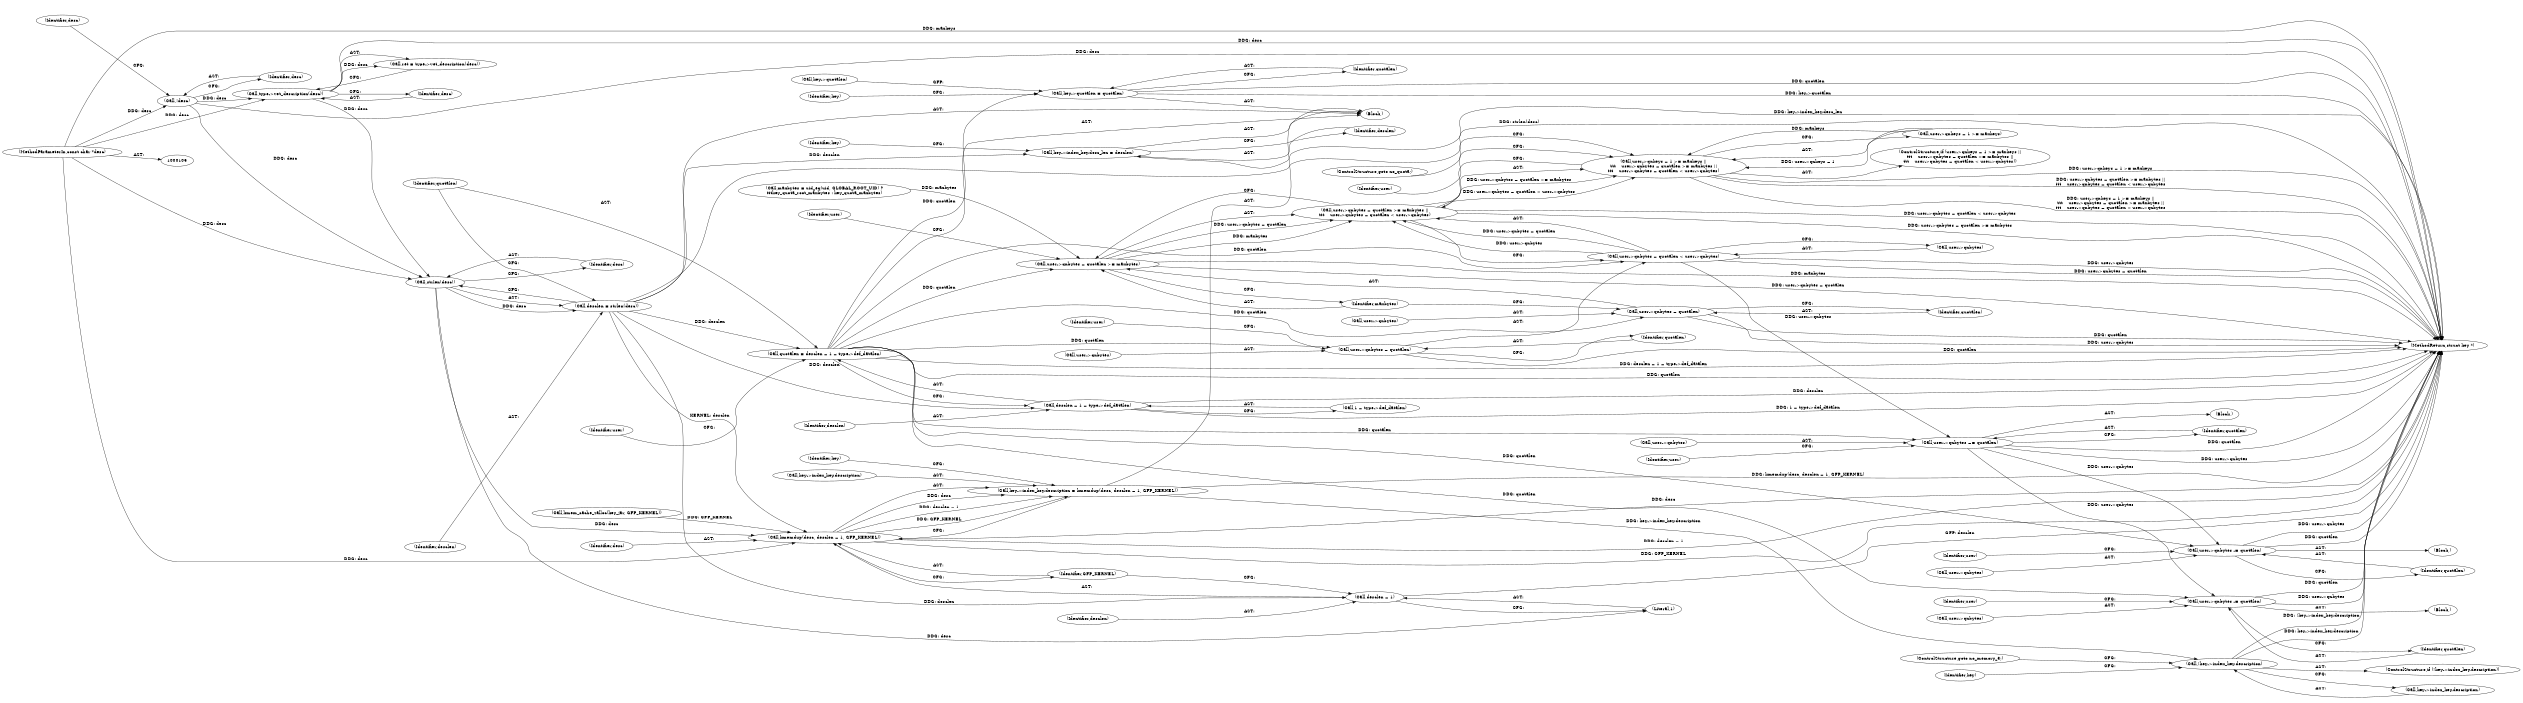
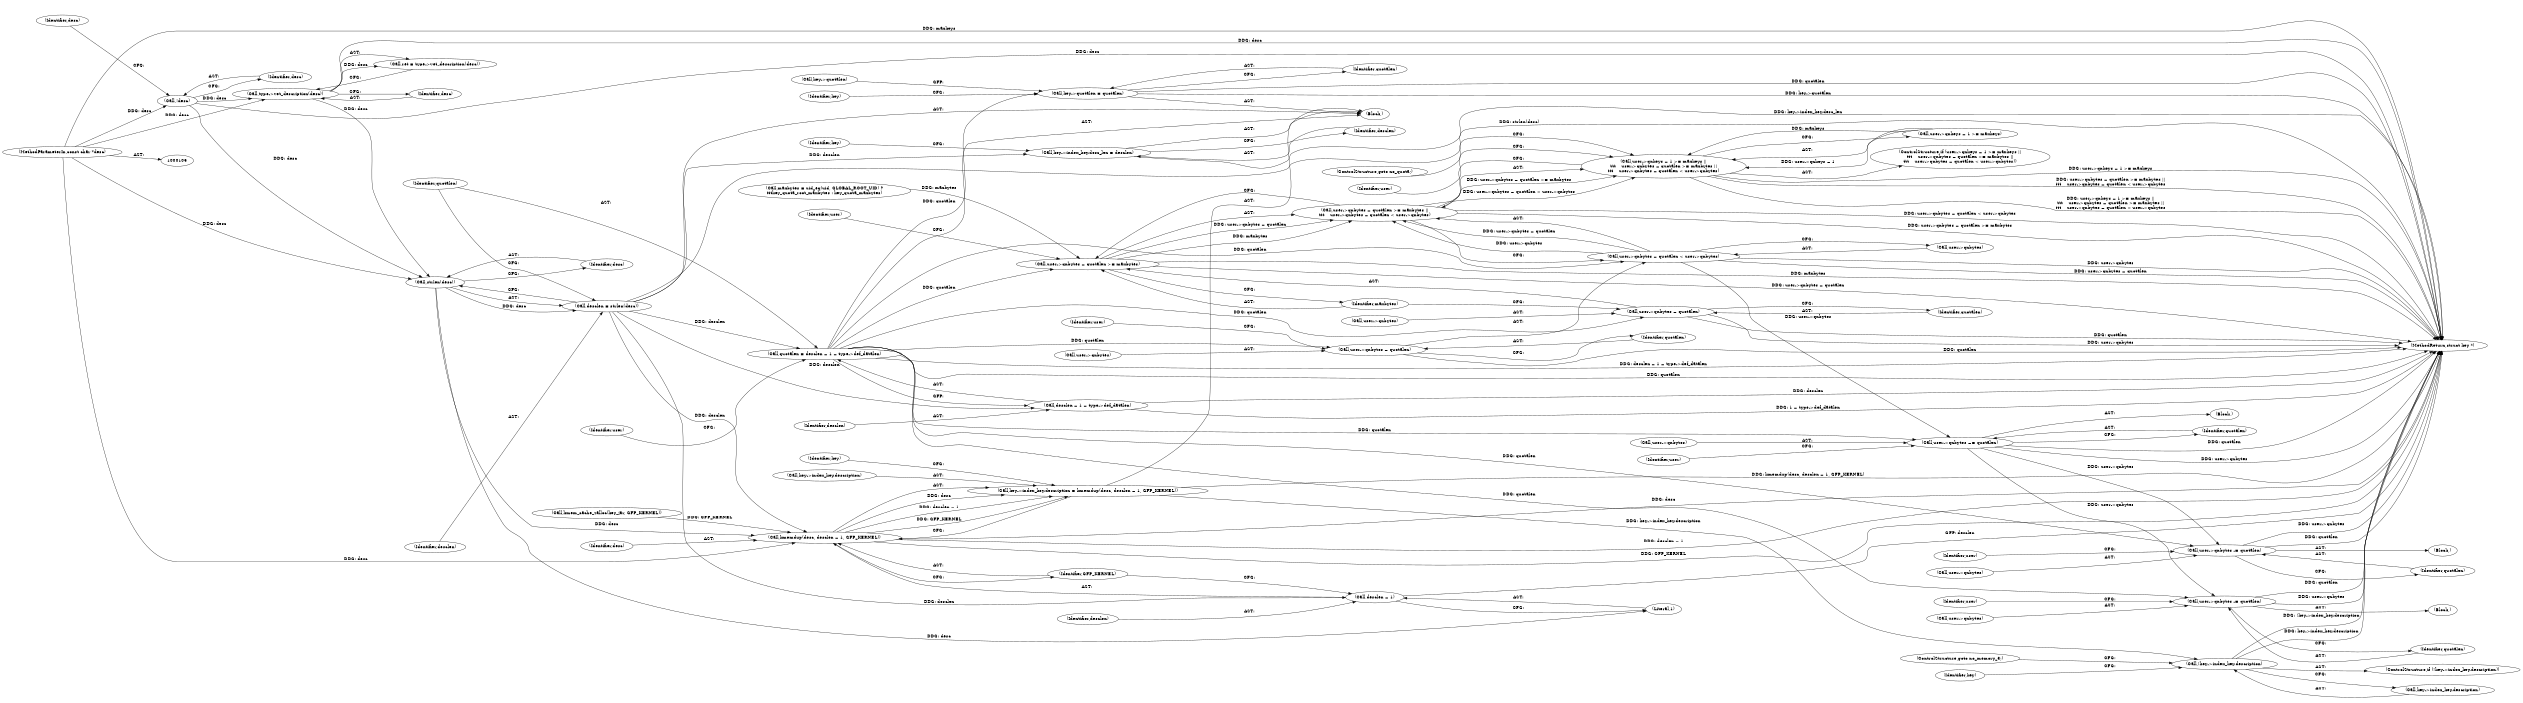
edge "(Call,quotalen = desclen + 1 + type->def_datalen)" -> "(Call,desclen + 1 + type->def_datalen)": label "CFG: " -> "GFP: "
node "(Call,1 + type->def_datalen)": removed
edge "(Call,desclen = strlen(desc))" -> "(Call,kmemdup(desc, desclen + 1, GFP_KERNEL))": label "KERNEL: desclen" -> "DDG: desclen"
